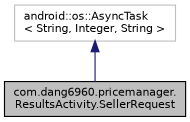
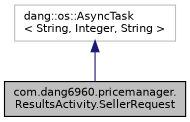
node "android::os::AsyncTask < String, Integer, String >": label "android::os::AsyncTask < String, Integer, String >" -> "dang::os::AsyncTask < String, Integer, String >"
